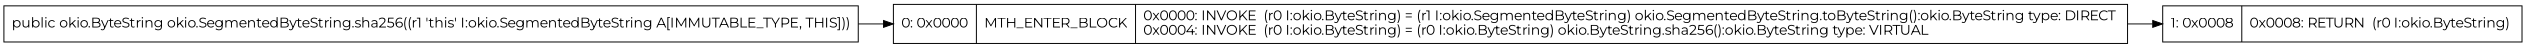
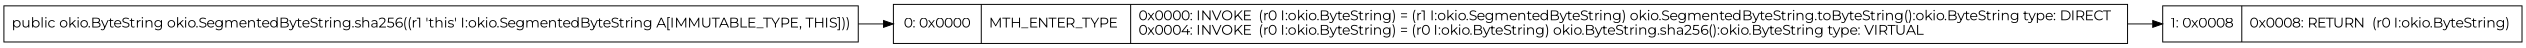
node "0: 0x0000": text "MTH_ENTER_BLOCK" -> "MTH_ENTER_TYPE"
